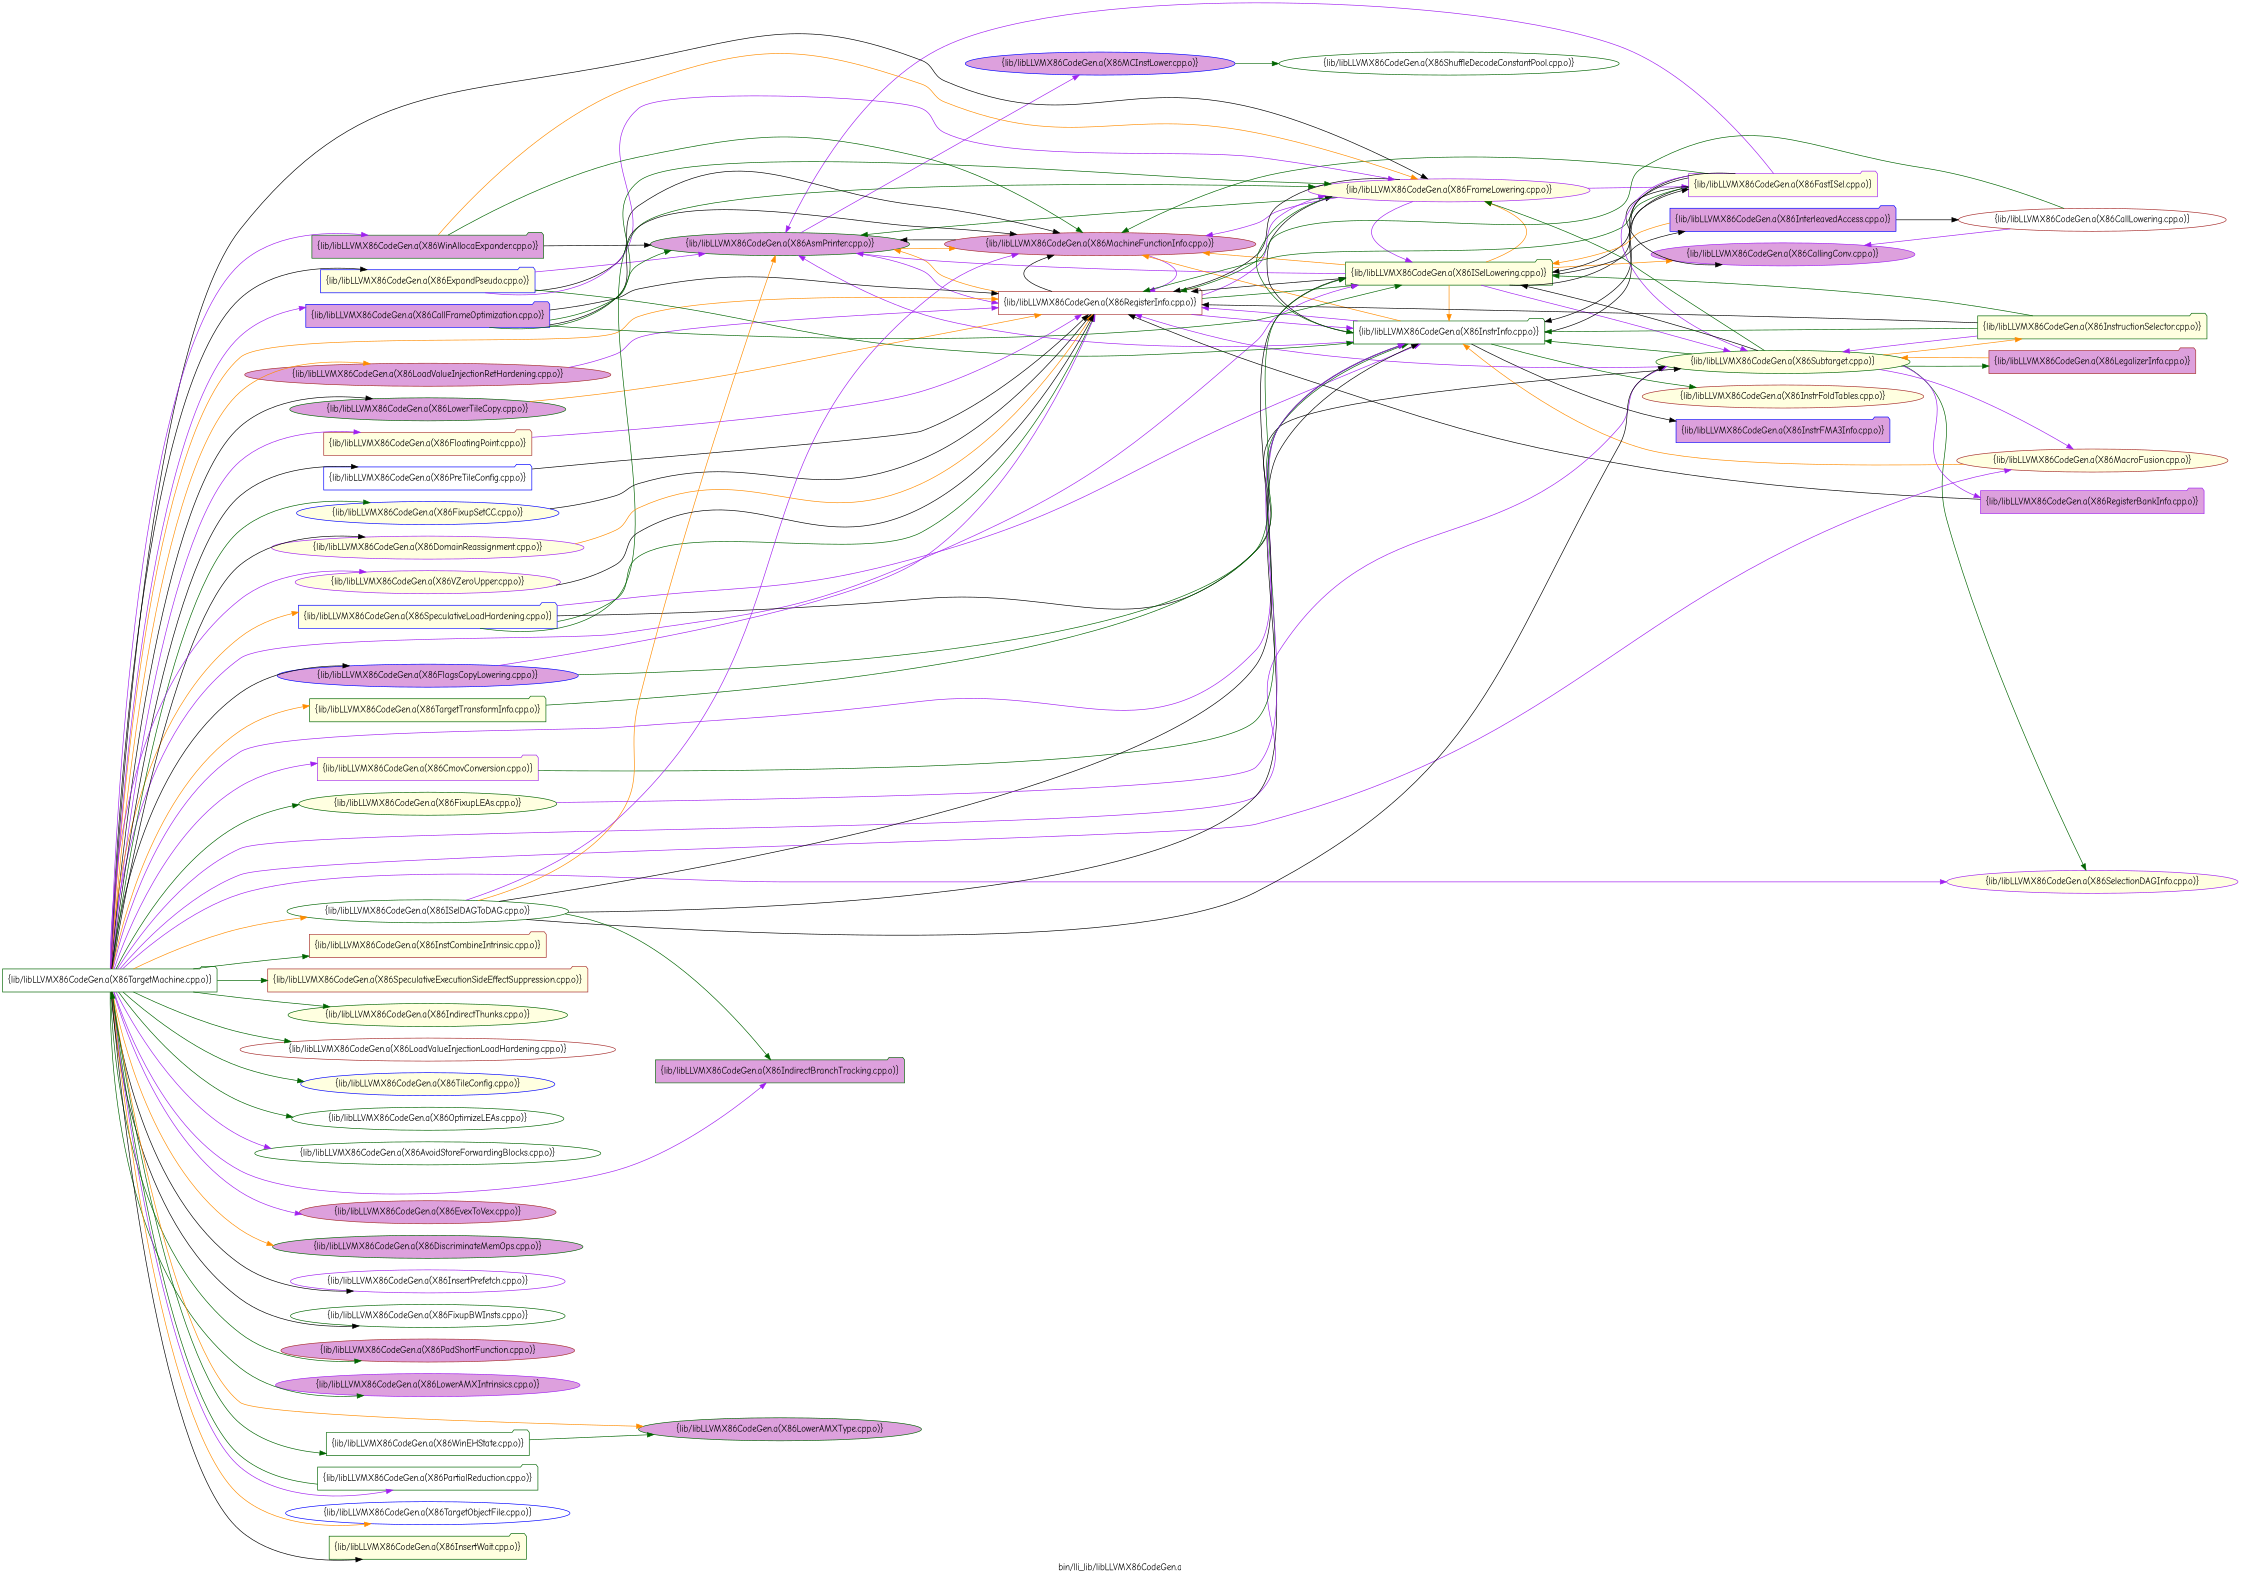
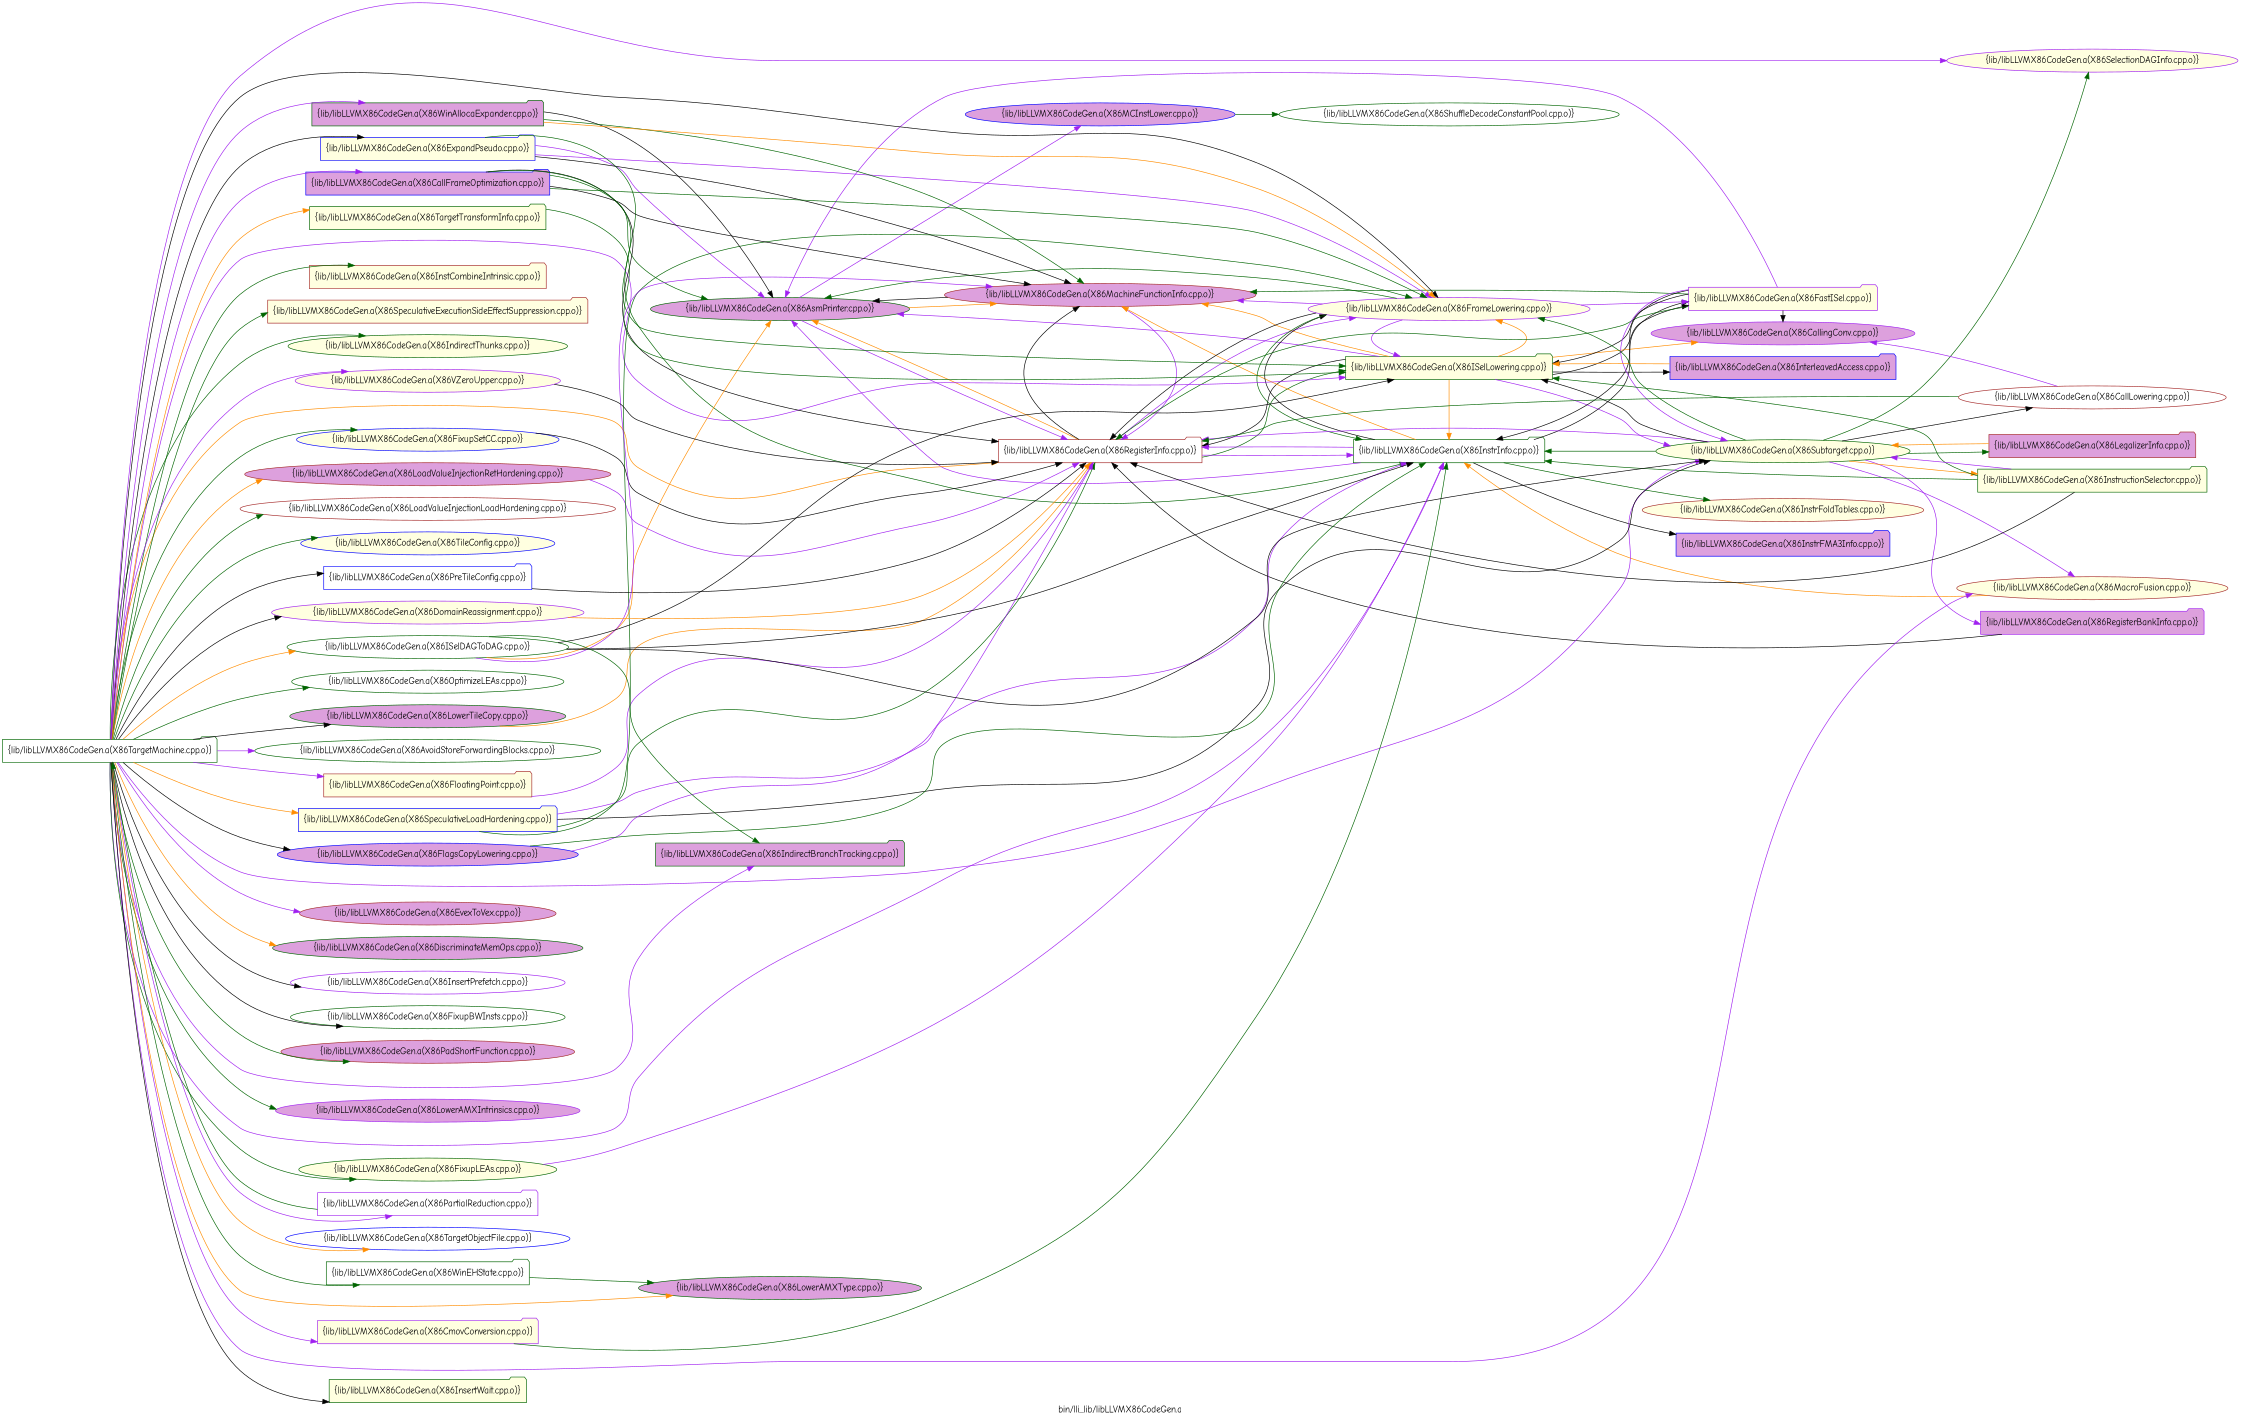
edge "{lib/libLLVMX86CodeGen.a(X86InterleavedAccess.cpp.o)}" -> "{lib/libLLVMX86CodeGen.a(X86CallLowering.cpp.o)}": now "{lib/libLLVMX86CodeGen.a(X86Subtarget.cpp.o)}" -> "{lib/libLLVMX86CodeGen.a(X86CallLowering.cpp.o)}"
node "{lib/libLLVMX86CodeGen.a(X86PartialReduction.cpp.o)}": color darkgreen -> purple
